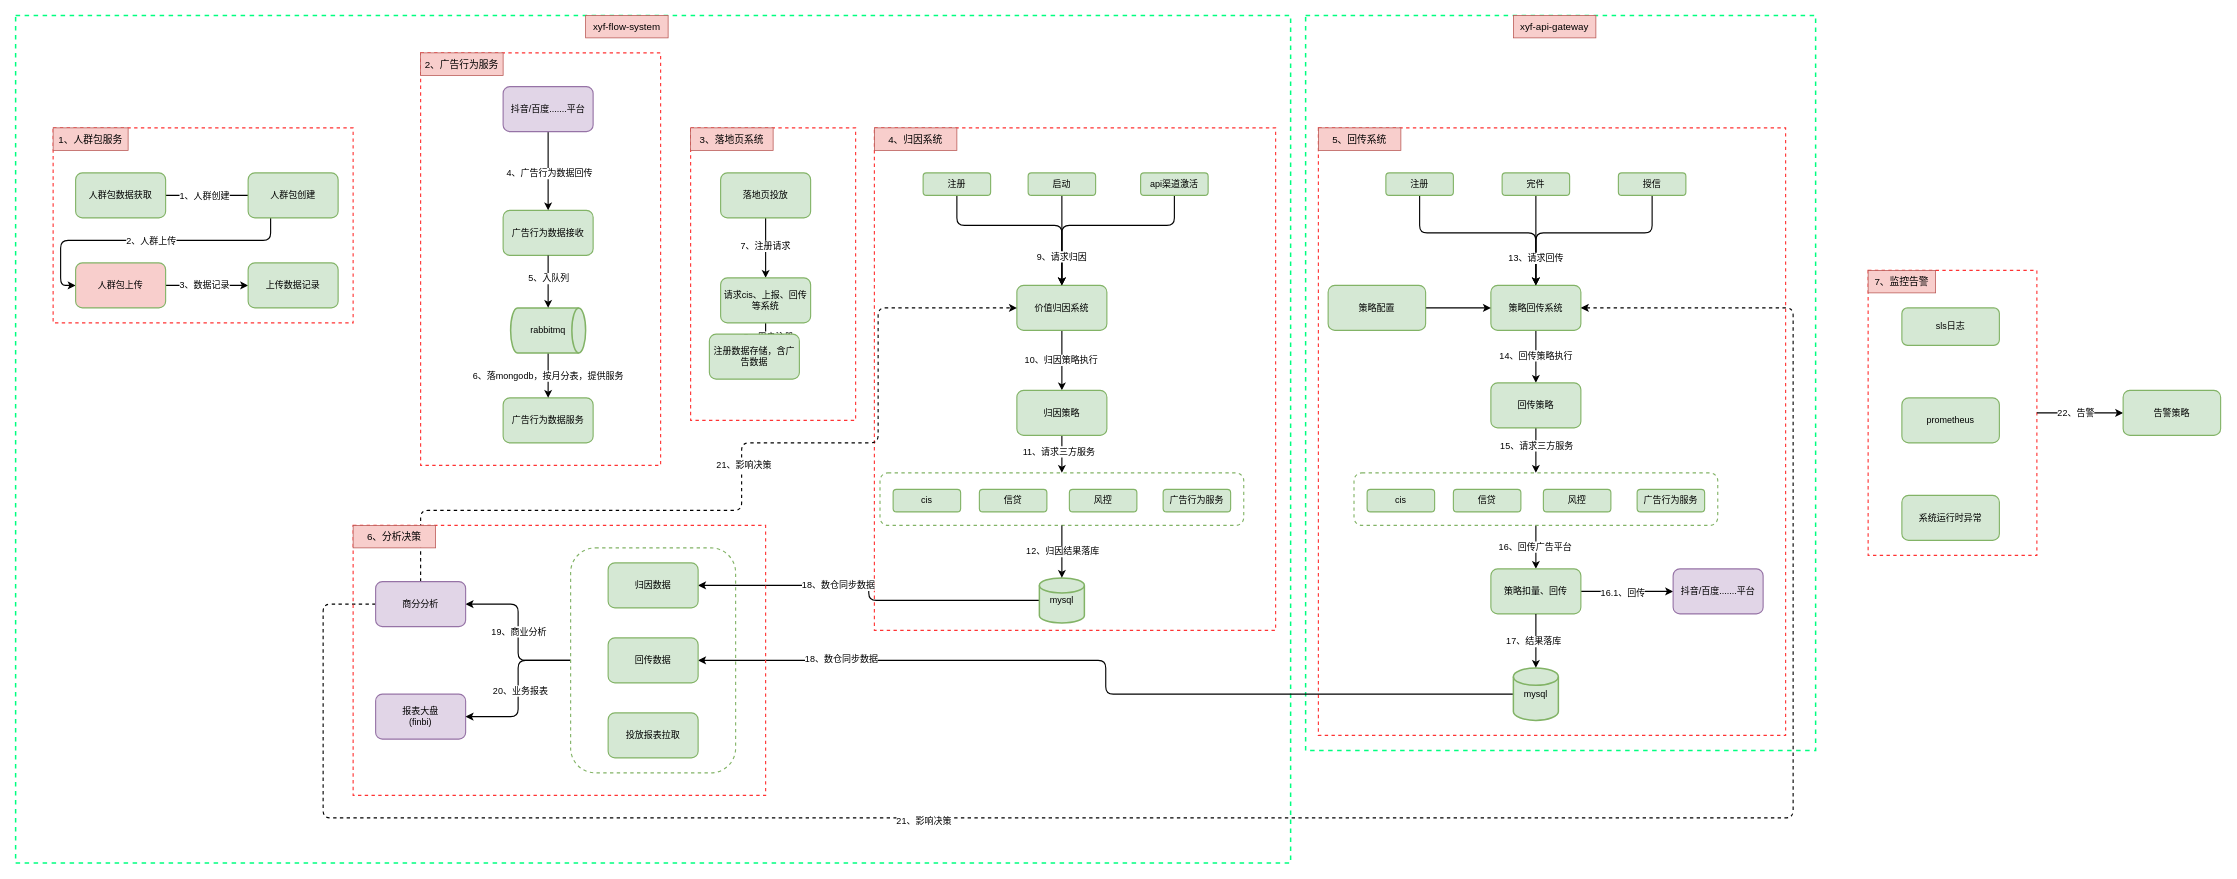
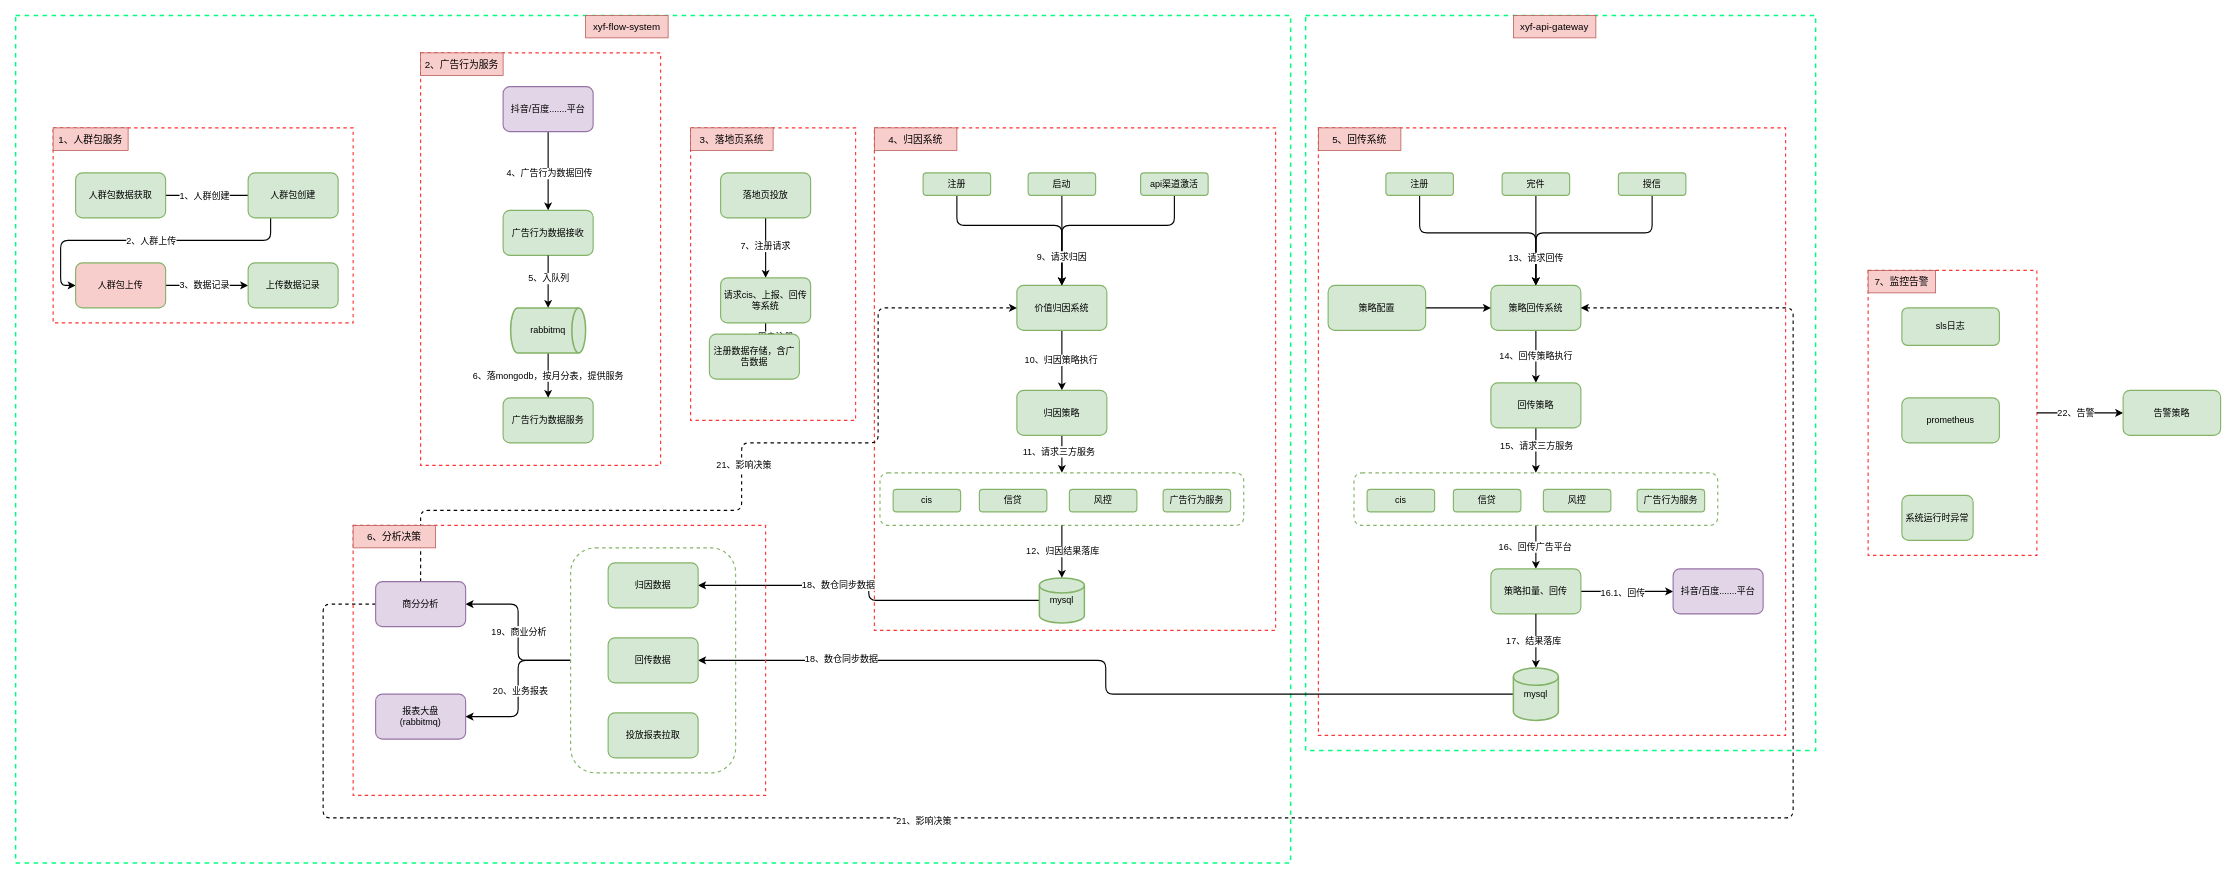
node "系统运行时异常": size 98x45 -> 71x45
node "报表大盘 (finbi)": label "报表大盘 (finbi)" -> "报表大盘 (rabbitmq)"
